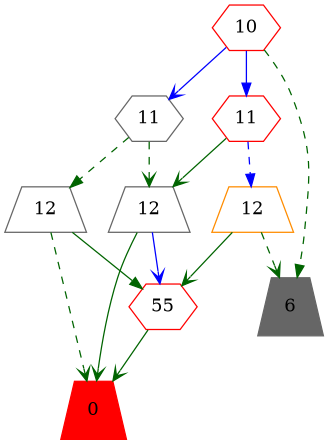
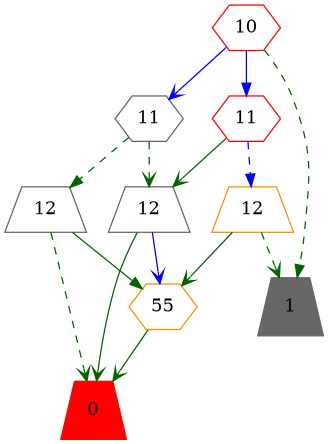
node "55": color red -> darkorange
node "6": label "6" -> "1"
